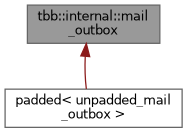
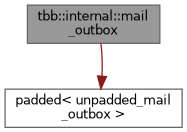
edge "padded< unpadded_mail _outbox >" -> "tbb::internal::mail _outbox": reversed
